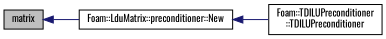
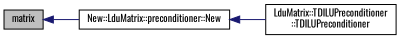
node "Foam::LduMatrix::preconditioner::New": label "Foam::LduMatrix::preconditioner::New" -> "New::LduMatrix::preconditioner::New"
node "Foam::TDILUPreconditioner ::TDILUPreconditioner": label "Foam::TDILUPreconditioner ::TDILUPreconditioner" -> "LduMatrix::TDILUPreconditioner ::TDILUPreconditioner"
